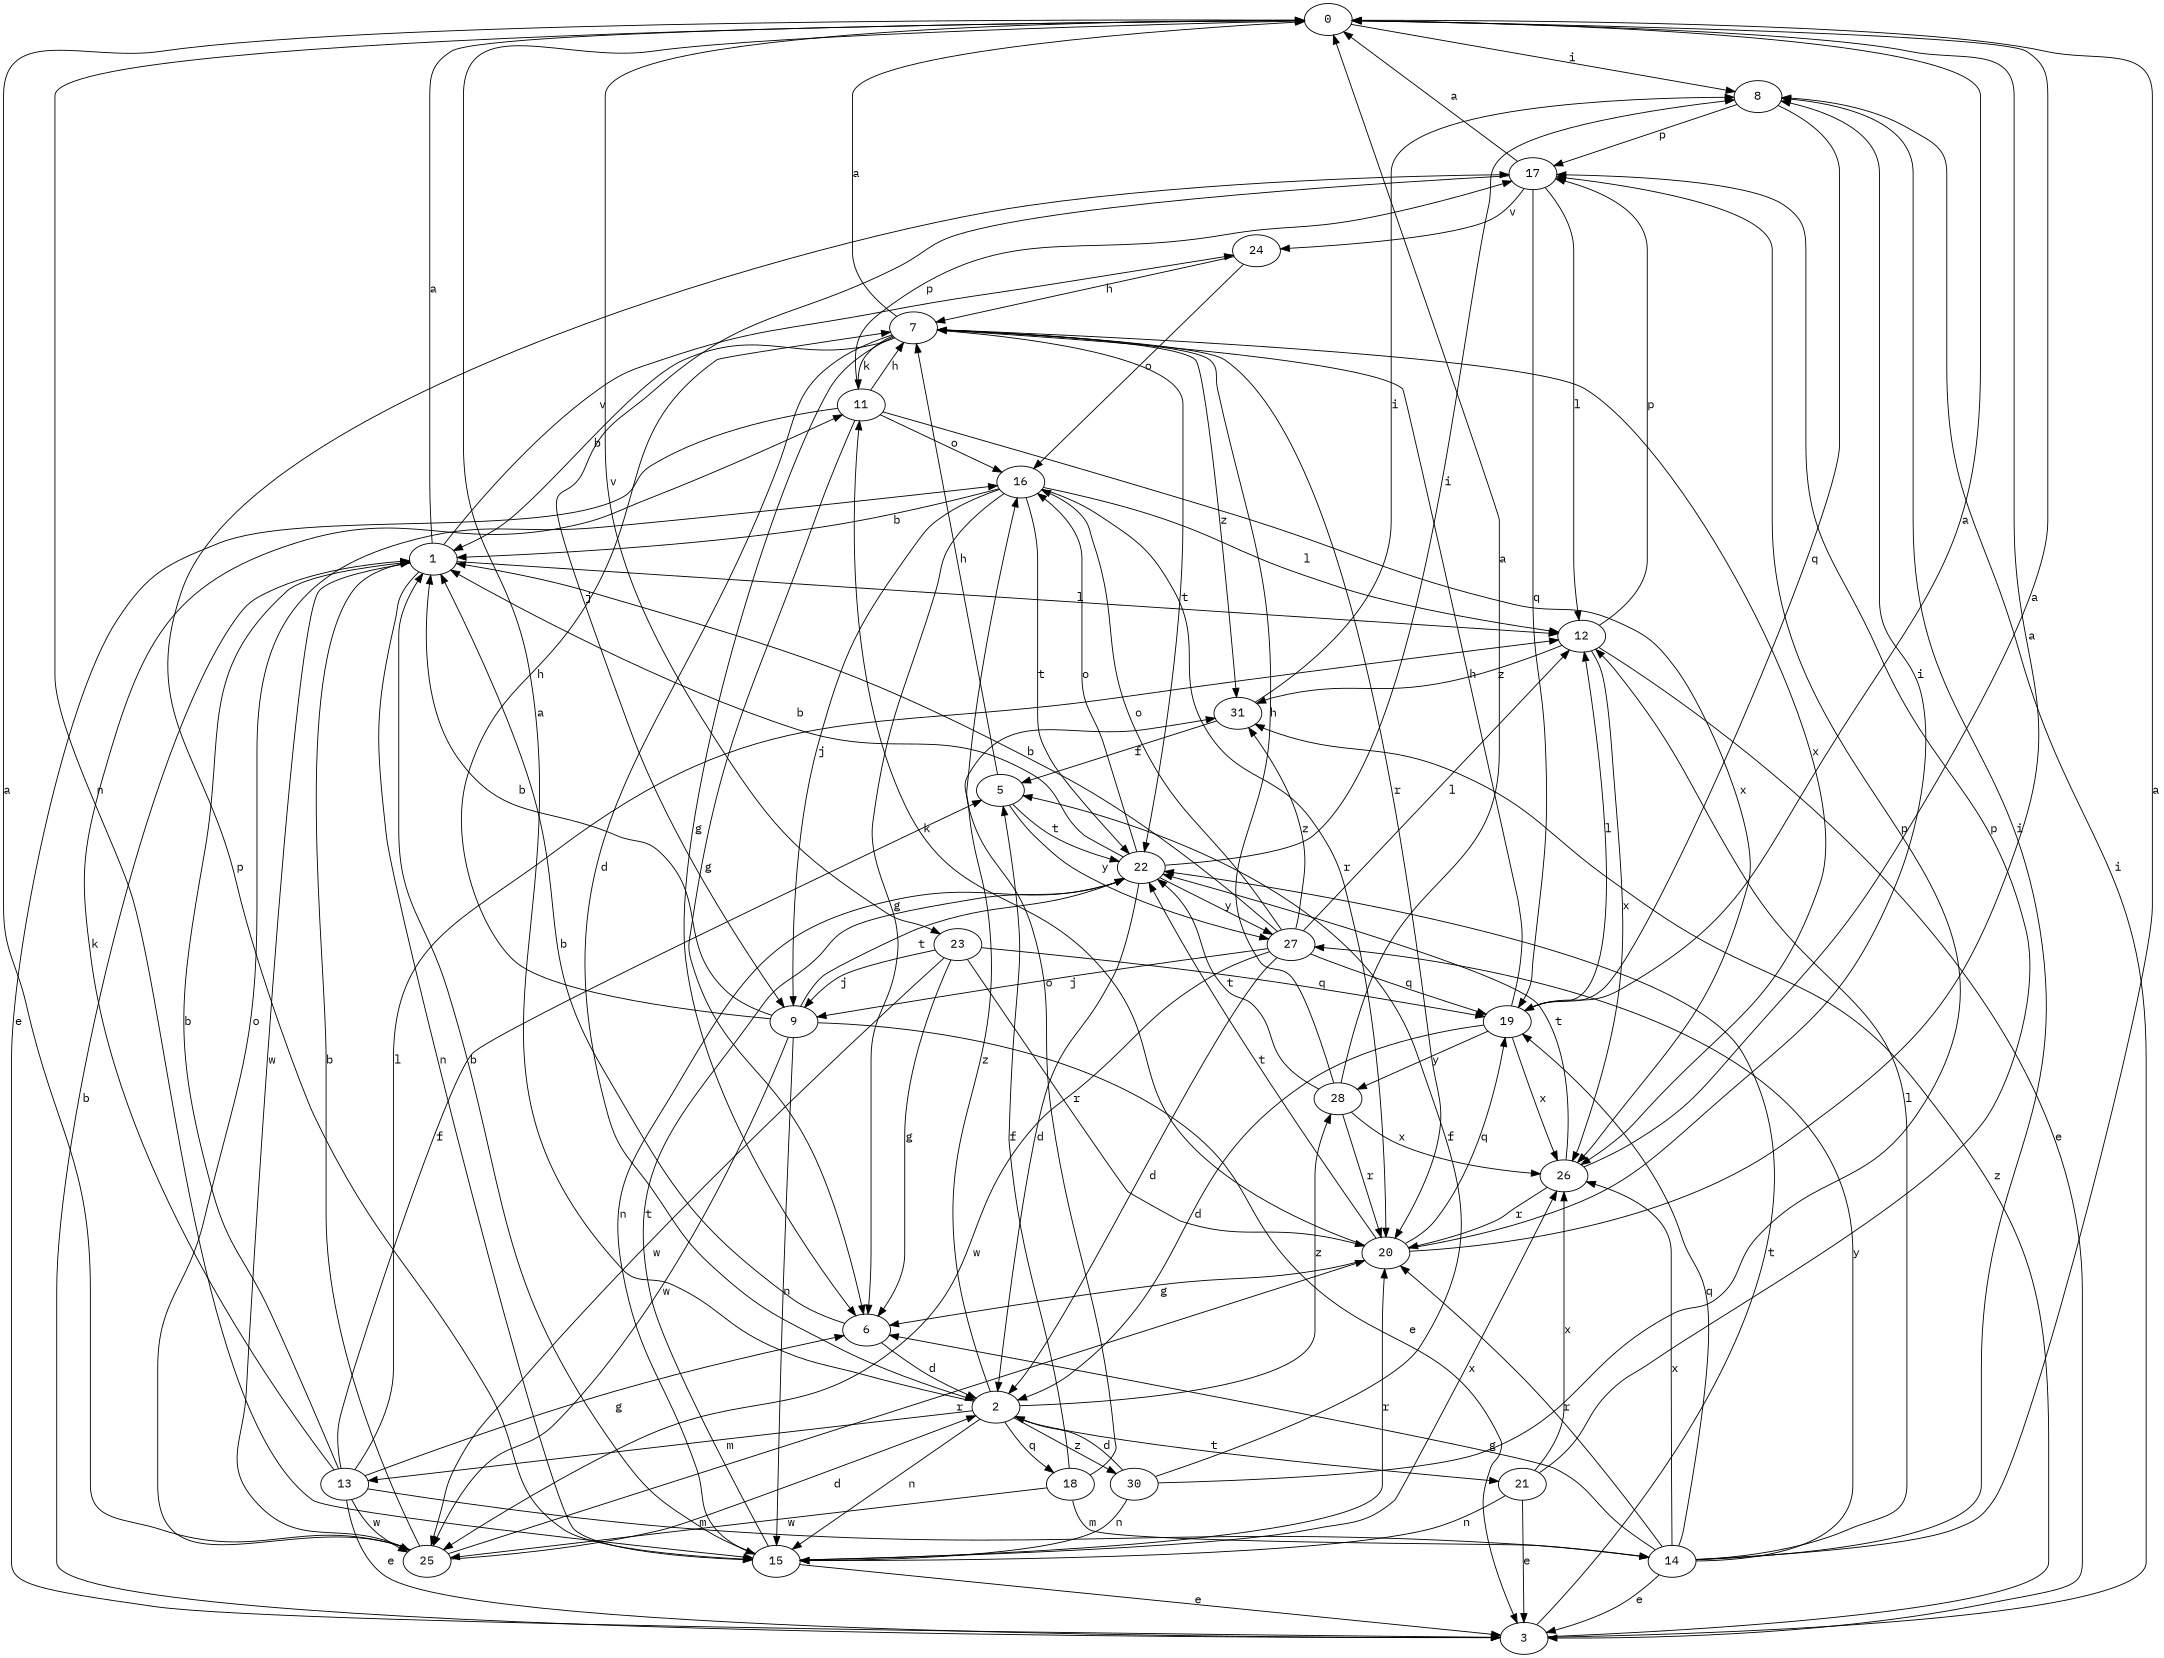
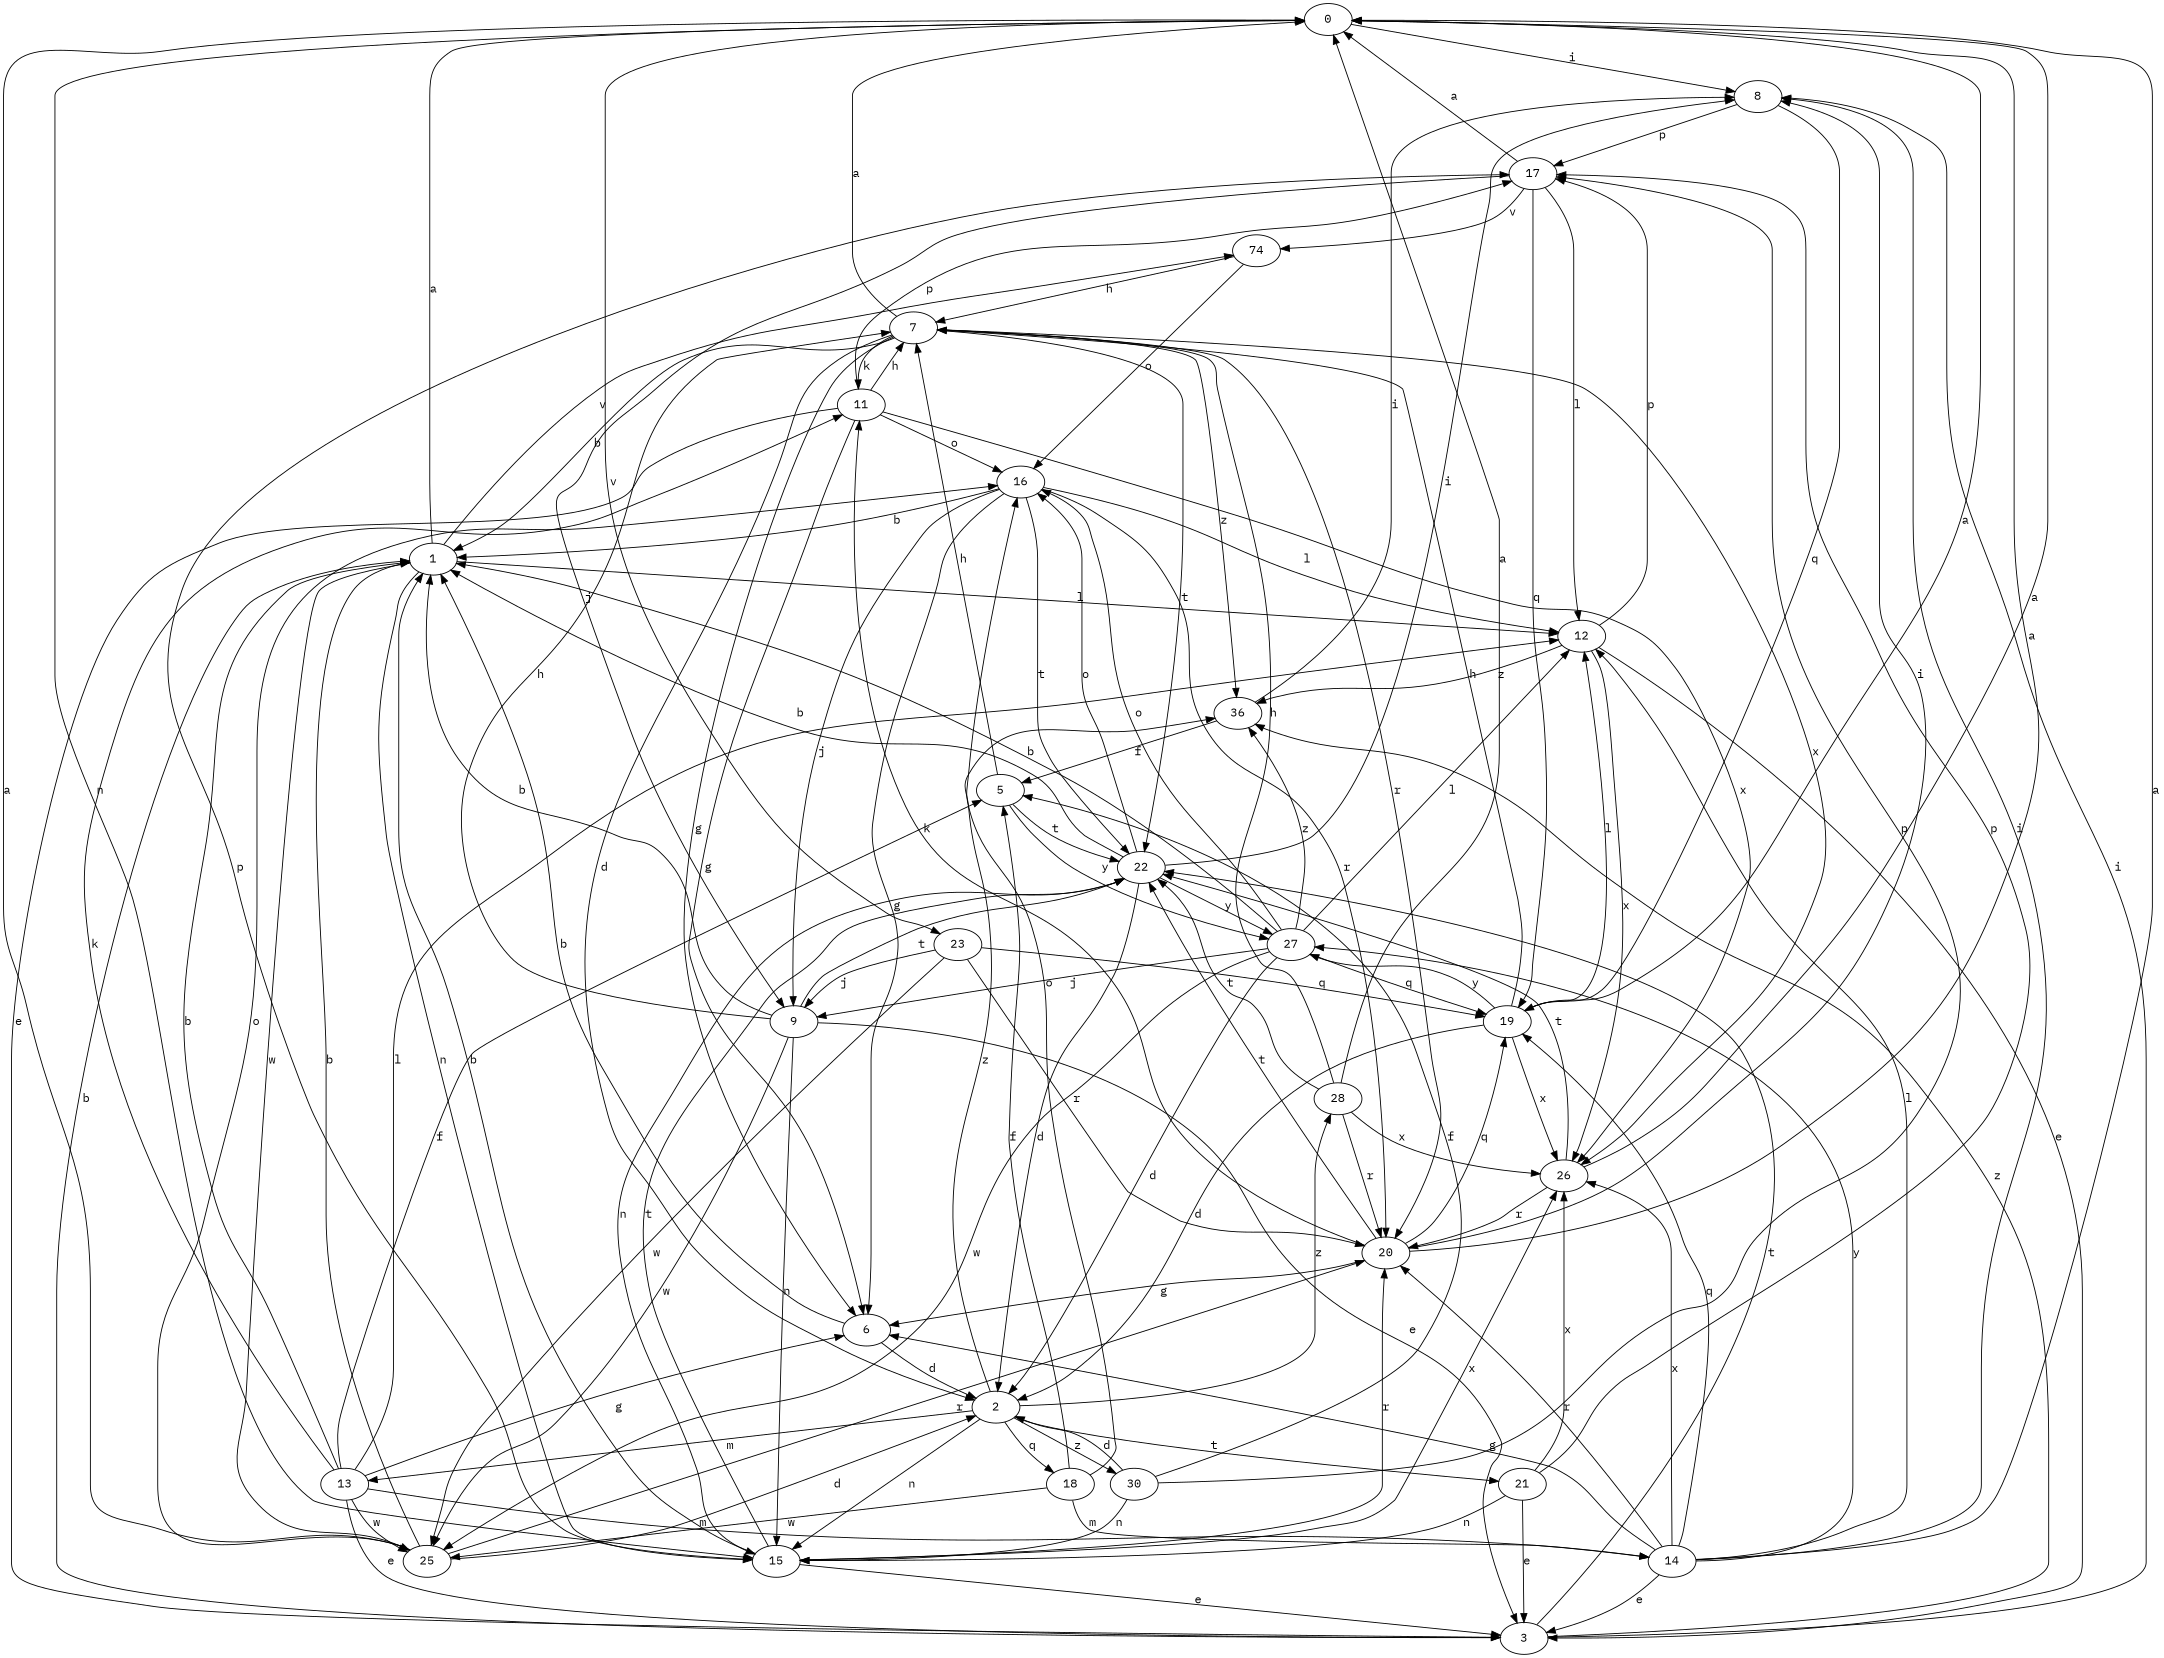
node "24": label "24" -> "74"
edge "2" -> "0": removed, label "a"
node "31": label "31" -> "36"
edge "19" -> "28": now "19" -> "27"
edge "23" -> "6": removed, label "g"
